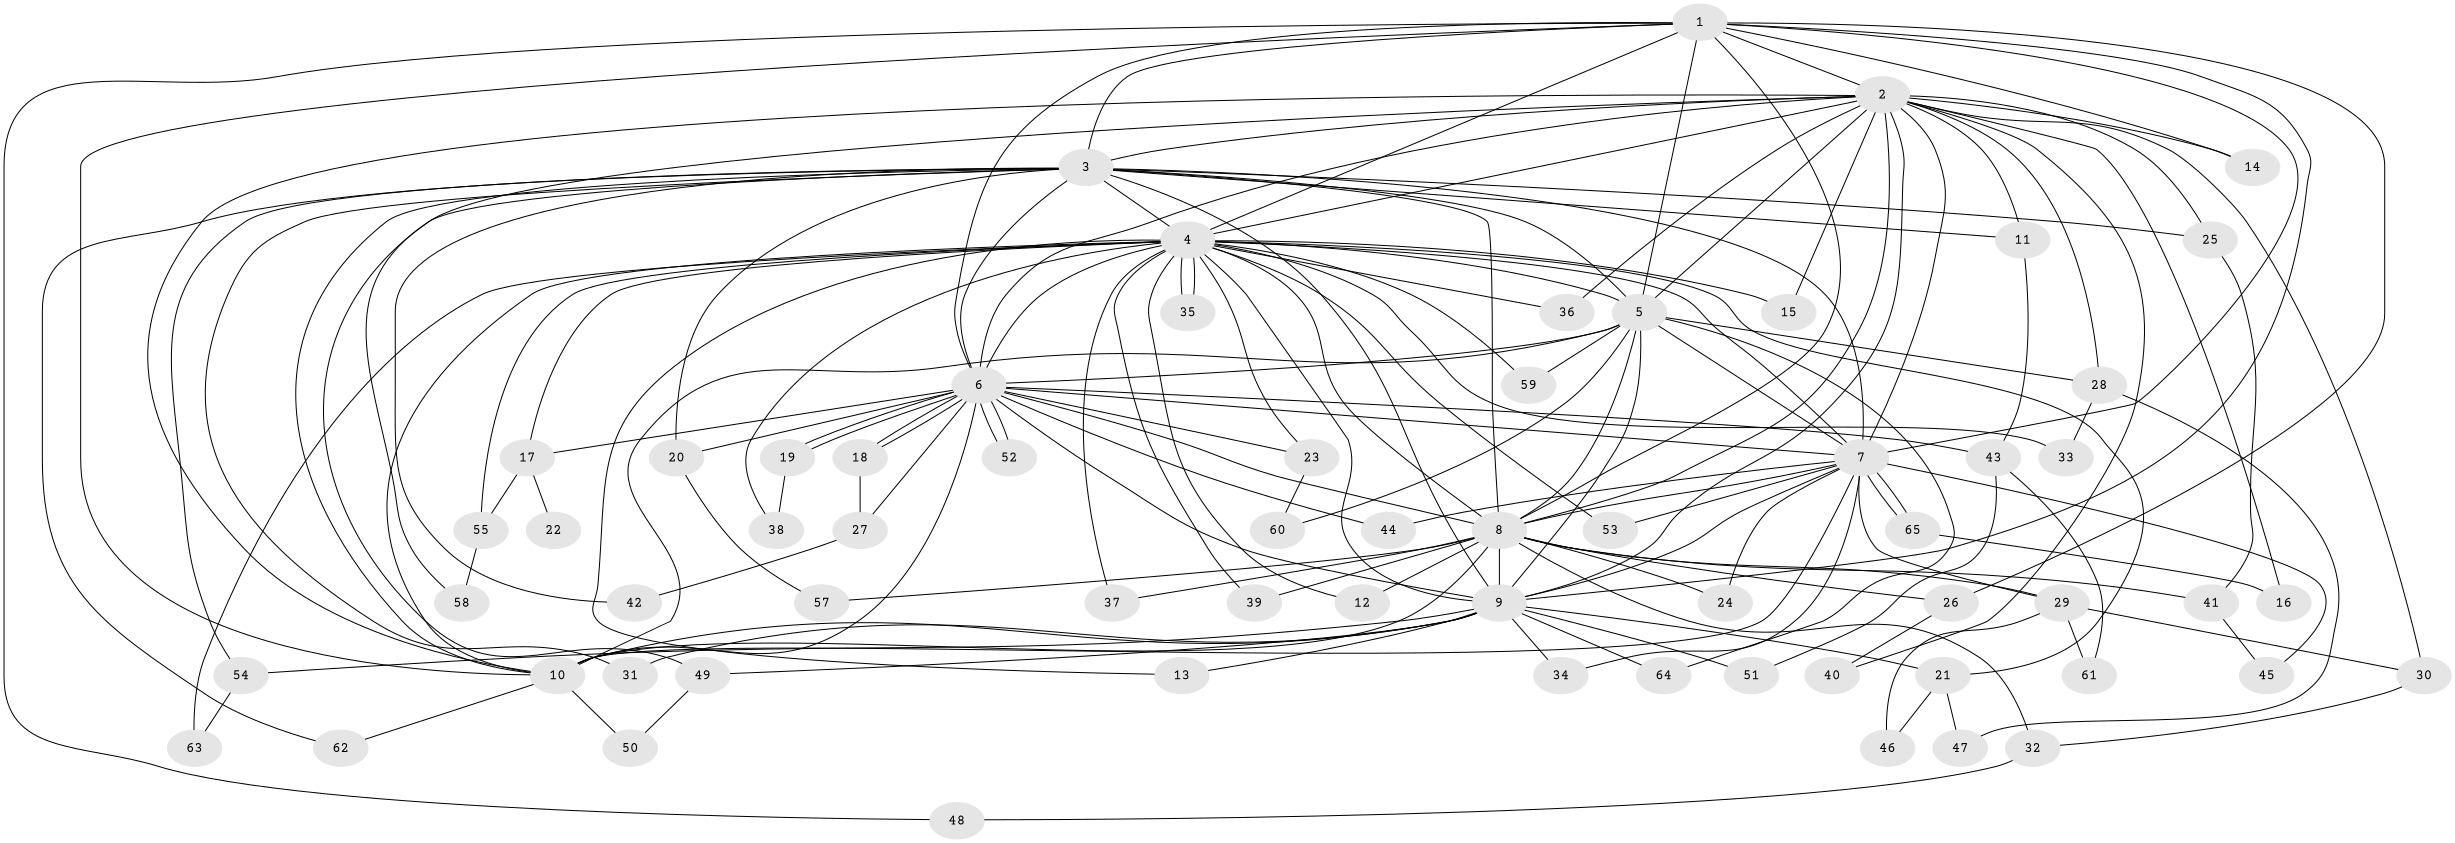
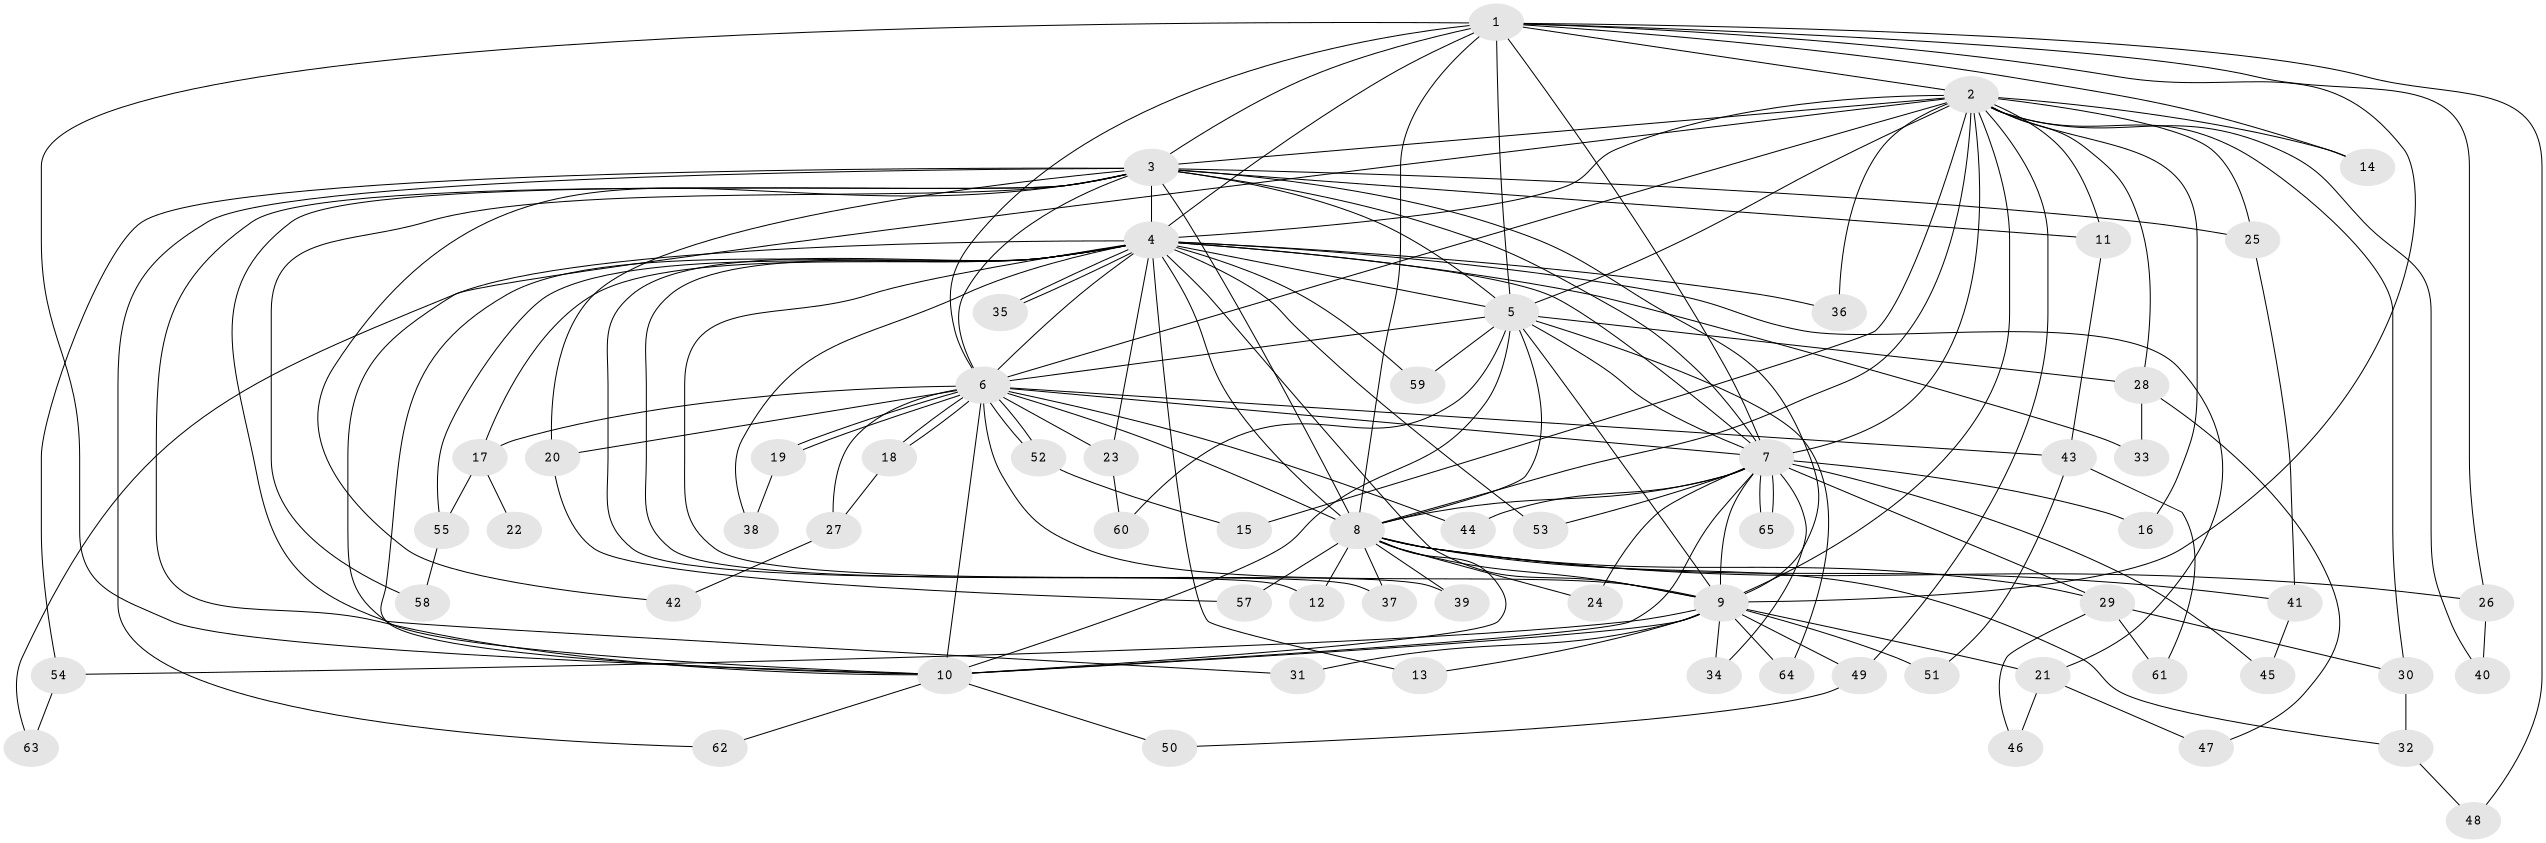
edge "4" -- "15": now "52" -- "15"
edge "65" -- "16": now "7" -- "16"
